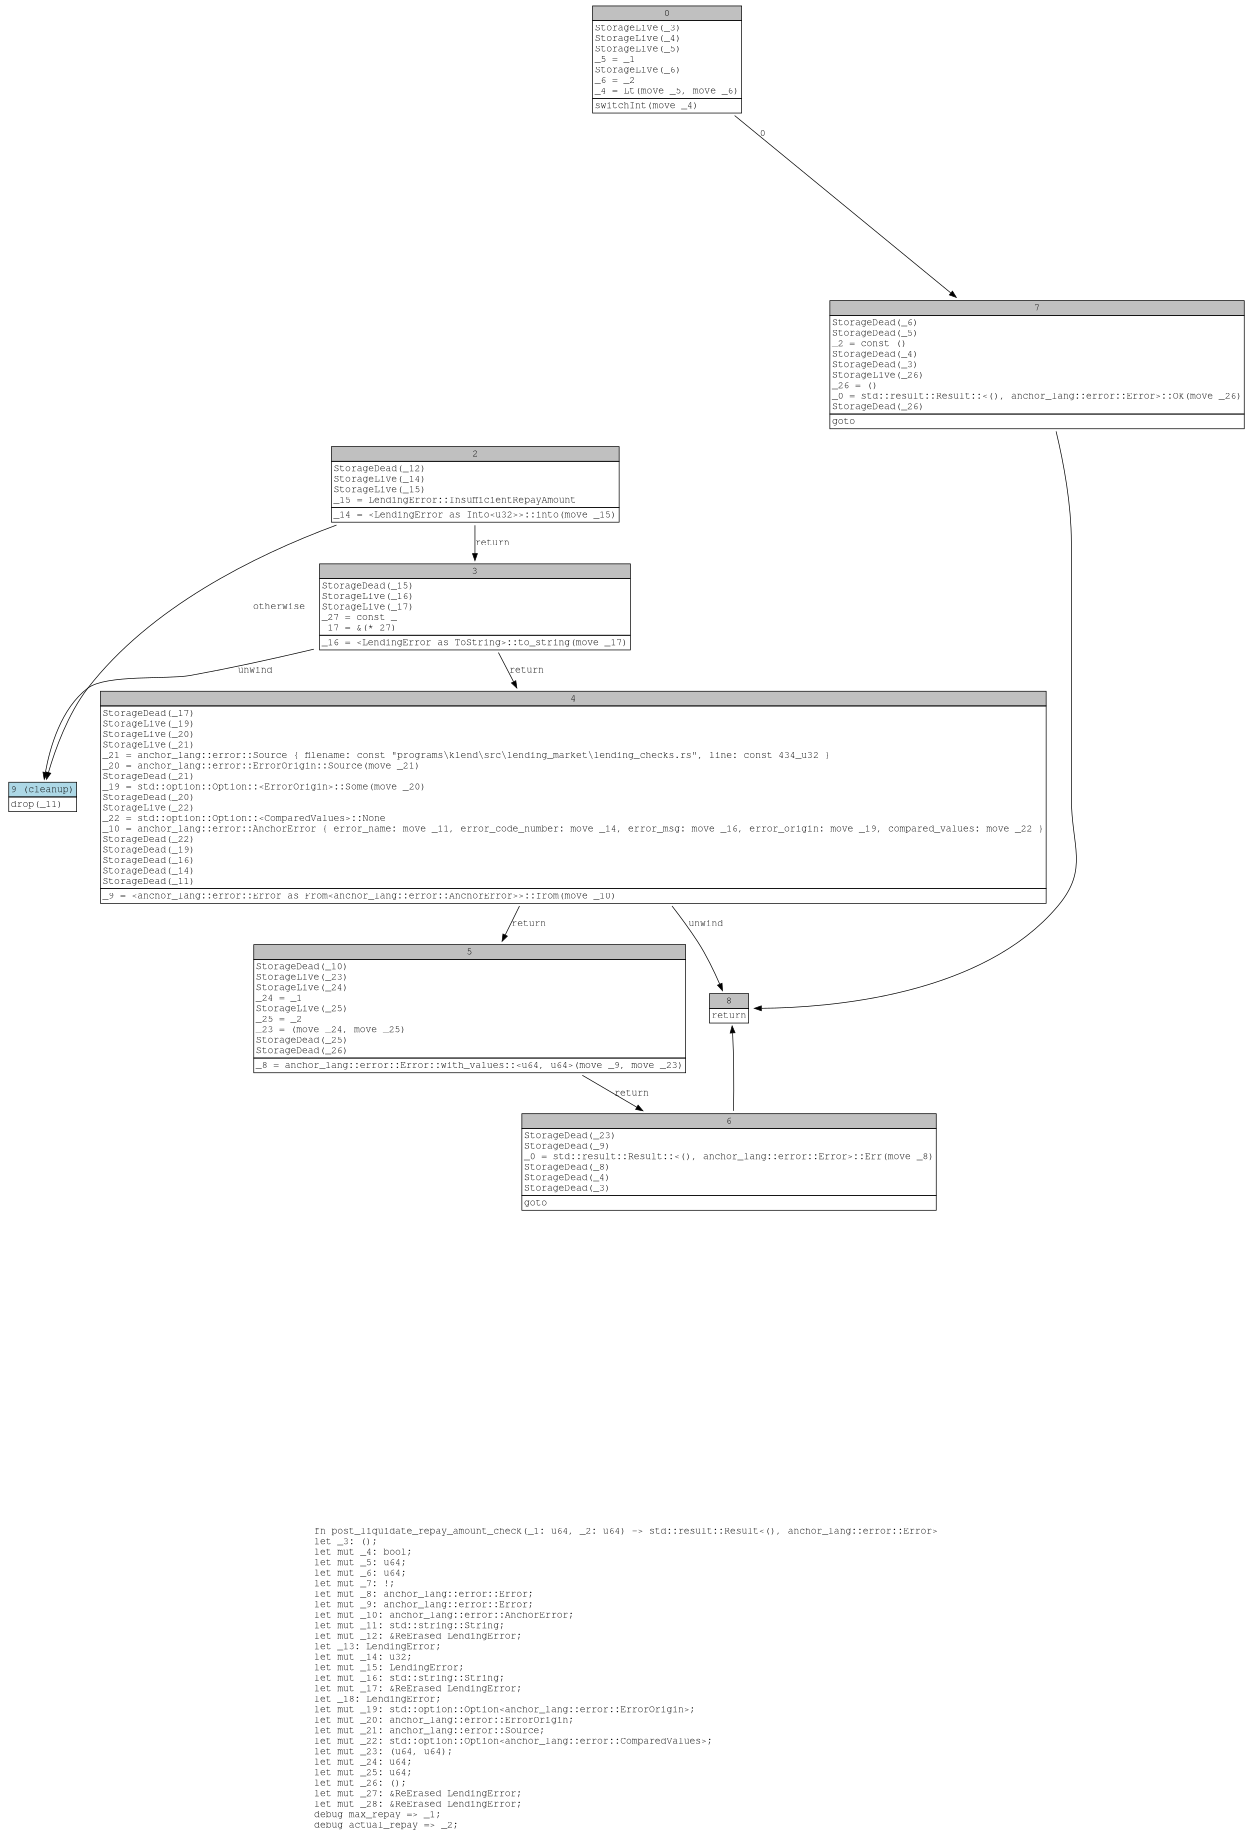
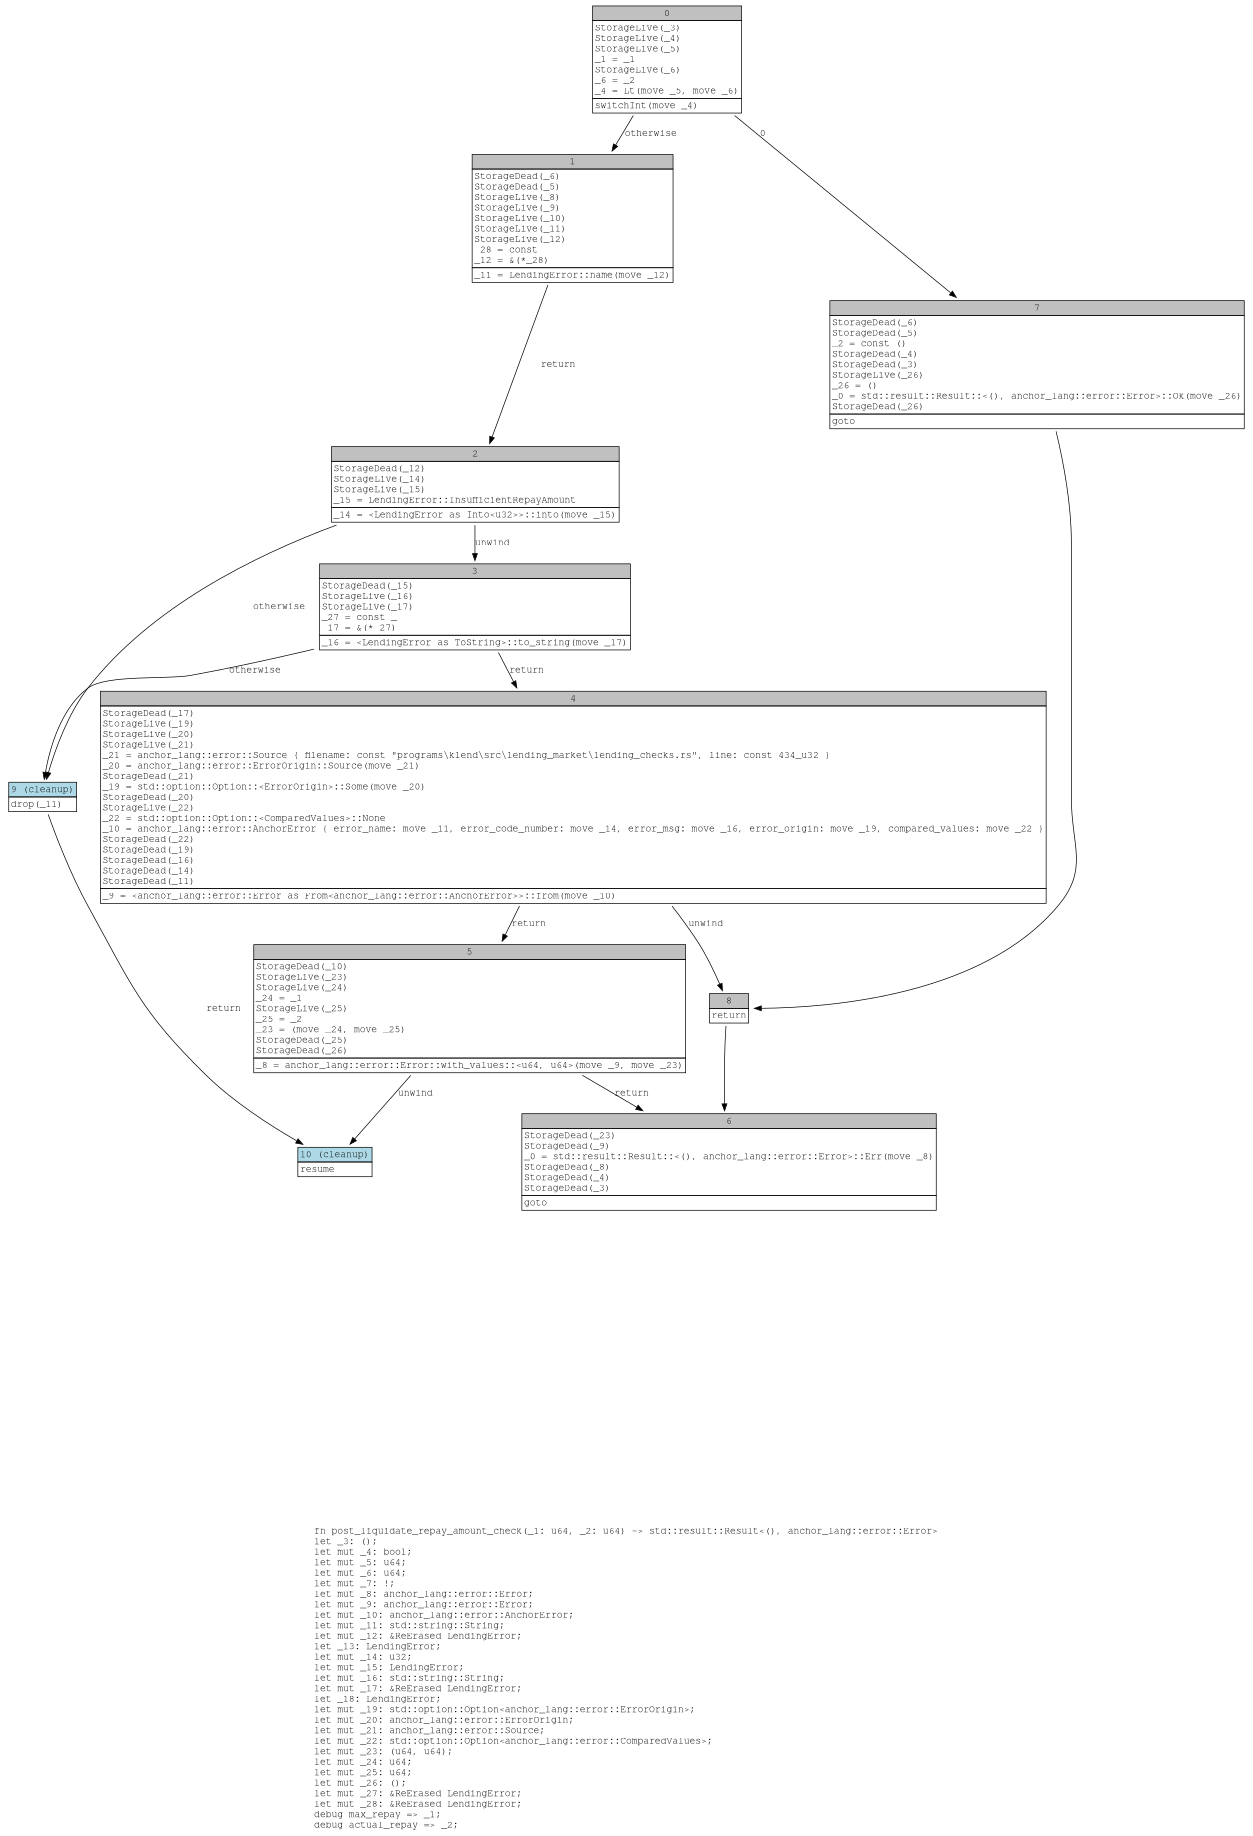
node "0": text "_5 = _1" -> "_1 = _1"
node "1": added
edge "2" -> "3": label "return" -> "unwind"
edge "3" -> "9 (cleanup)": label "unwind" -> "otherwise"
edge "6" -> "8": reversed
node "10 (cleanup)": added
